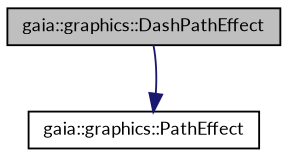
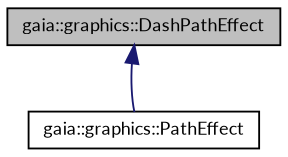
edge "gaia::graphics::DashPathEffect" -> "gaia::graphics::PathEffect": reversed
